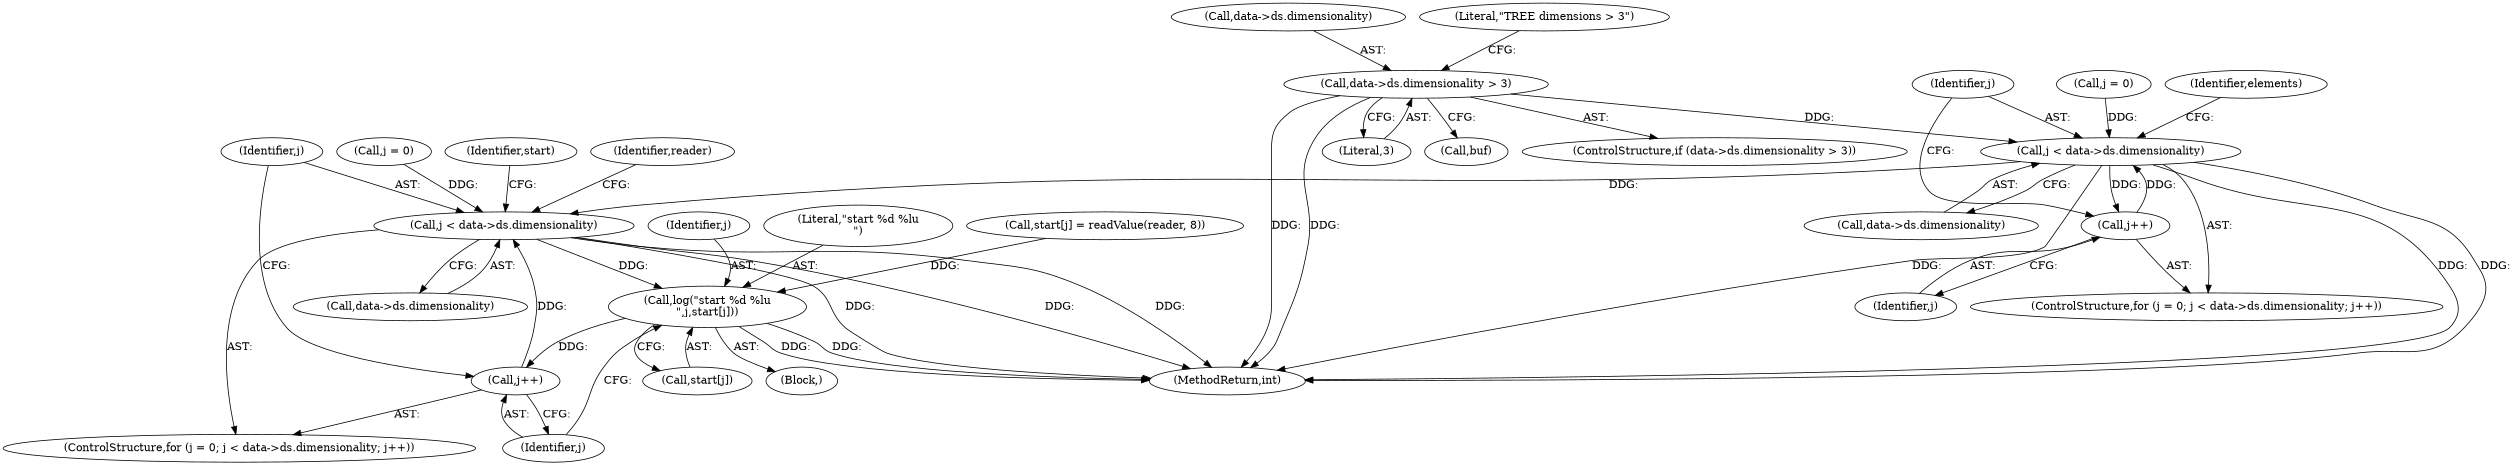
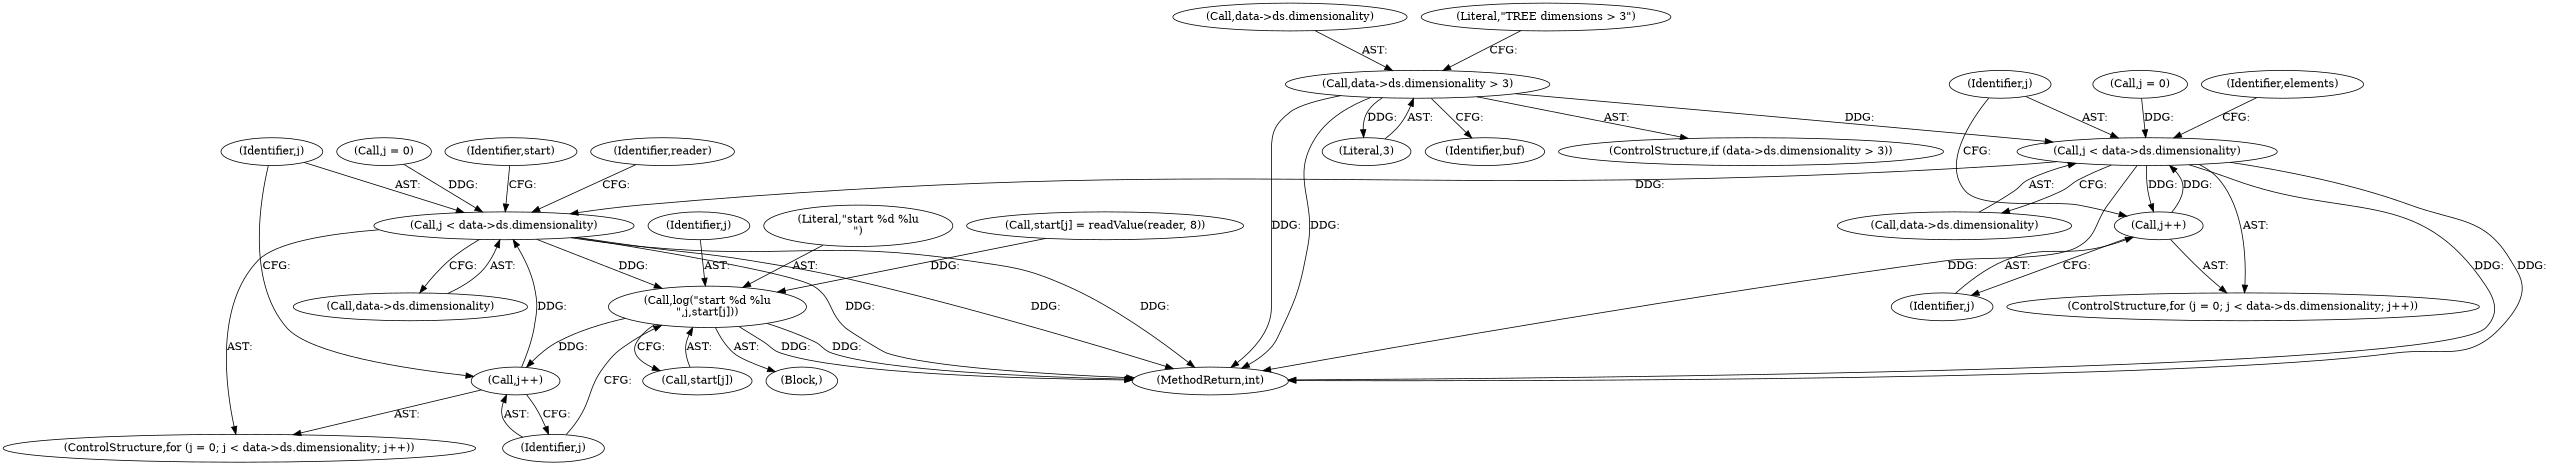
edge "(Call,data->ds.dimensionality > 3)" -> "(Literal,3)": label "CFG: " -> "DDG: "
node "(Call,buf)": label "(Call,buf)" -> "(Identifier,buf)"
